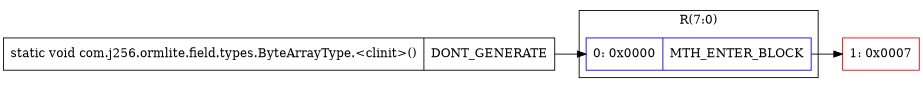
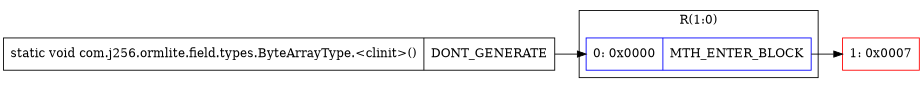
cluster "R(7:0)": label "R(7:0)" -> "R(1:0)"
